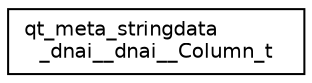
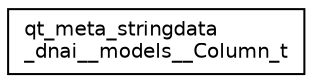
node "qt_meta_stringdata _dnai__dnai__Column_t": label "qt_meta_stringdata _dnai__dnai__Column_t" -> "qt_meta_stringdata _dnai__models__Column_t"
